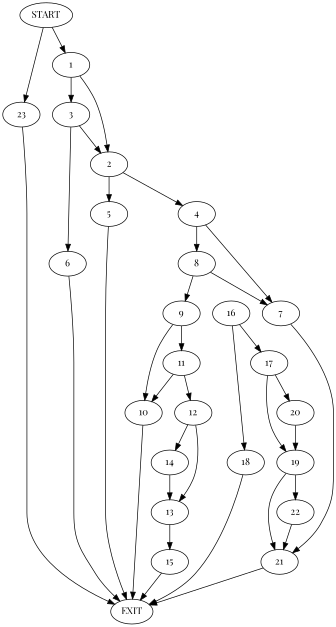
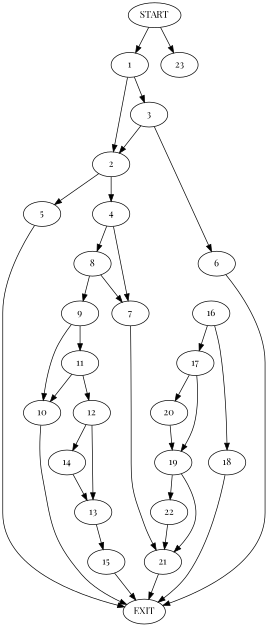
edge "23" -> "EXIT": removed
